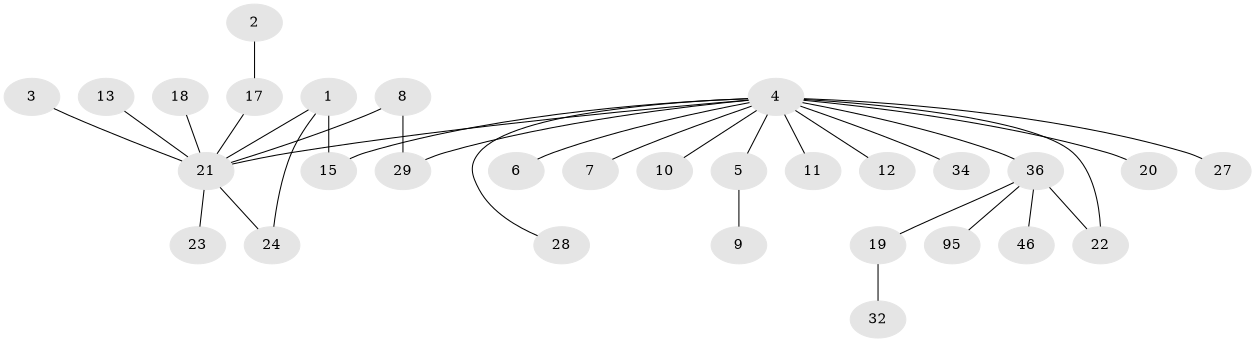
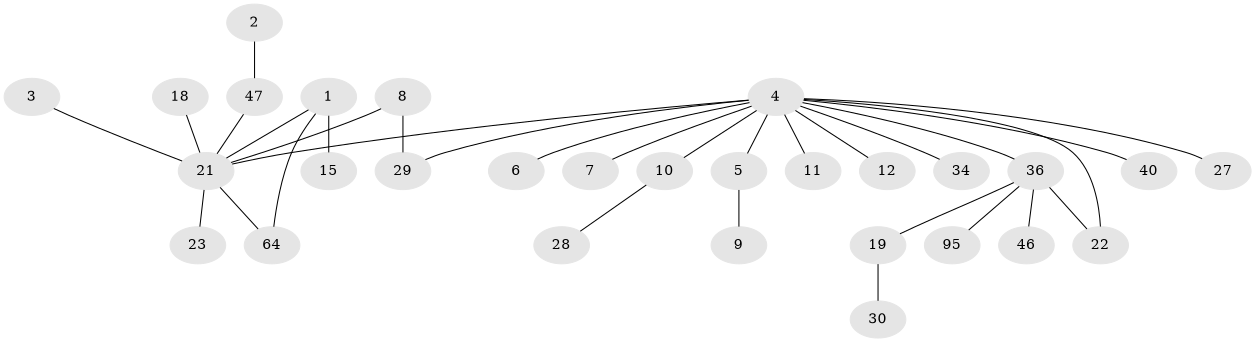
node "13": removed
node "17": label "17" -> "47"
edge "4" -- "15": removed
edge "4" -- "28": now "10" -- "28"
node "20": label "20" -> "40"
node "24": label "24" -> "64"
node "32": label "32" -> "30"
